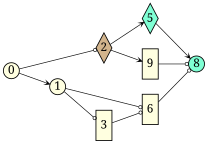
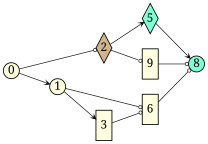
edge "2" -> "9": arrowhead vee -> odot
edge "1" -> "3": arrowhead odot -> vee
